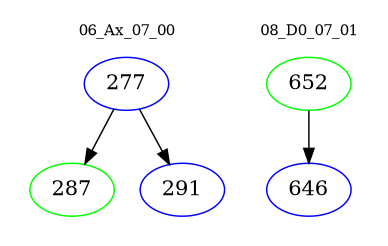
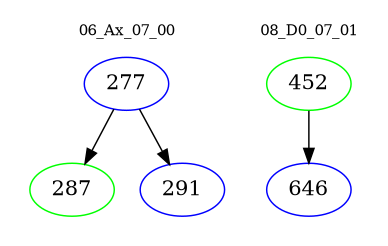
node "652": label "652" -> "452"
